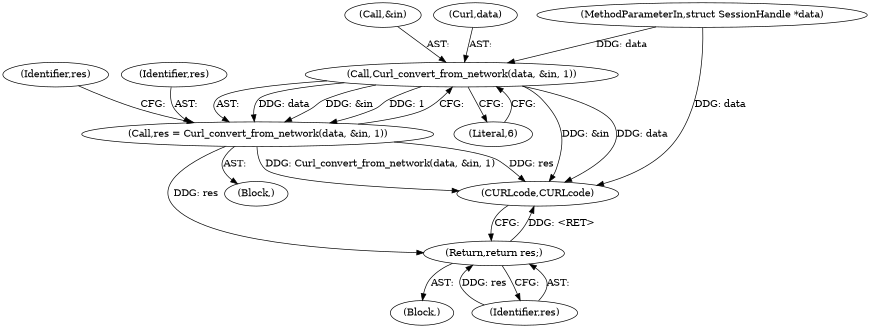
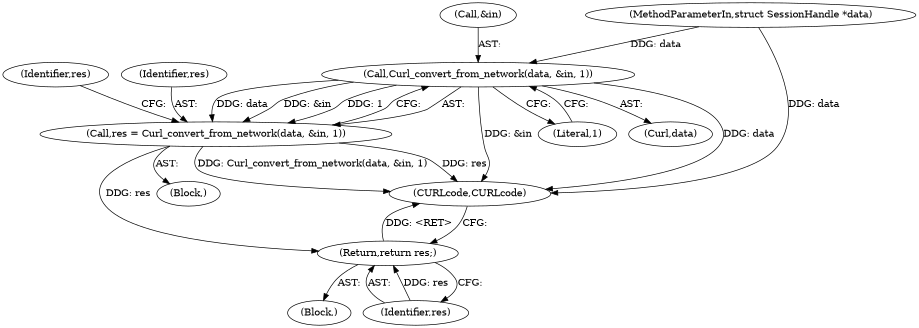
edge "(Curl,data)" -> "(Call,Curl_convert_from_network(data, &in, 1))": reversed
node "(Literal,6)": label "(Literal,6)" -> "(Literal,1)"
